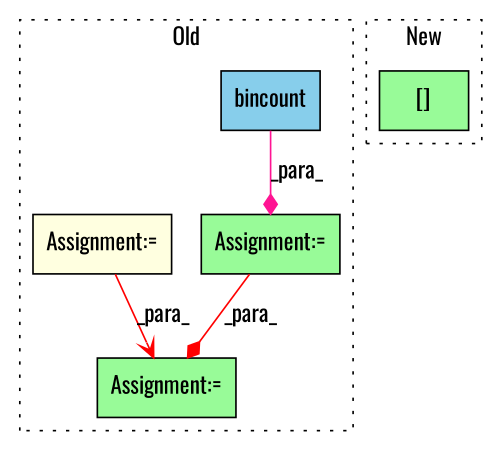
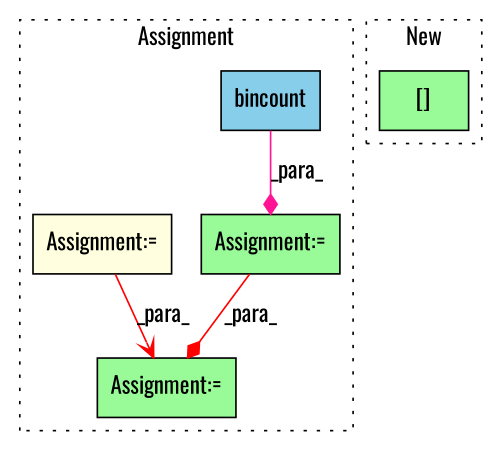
cluster "Old": label "Old" -> "Assignment"
